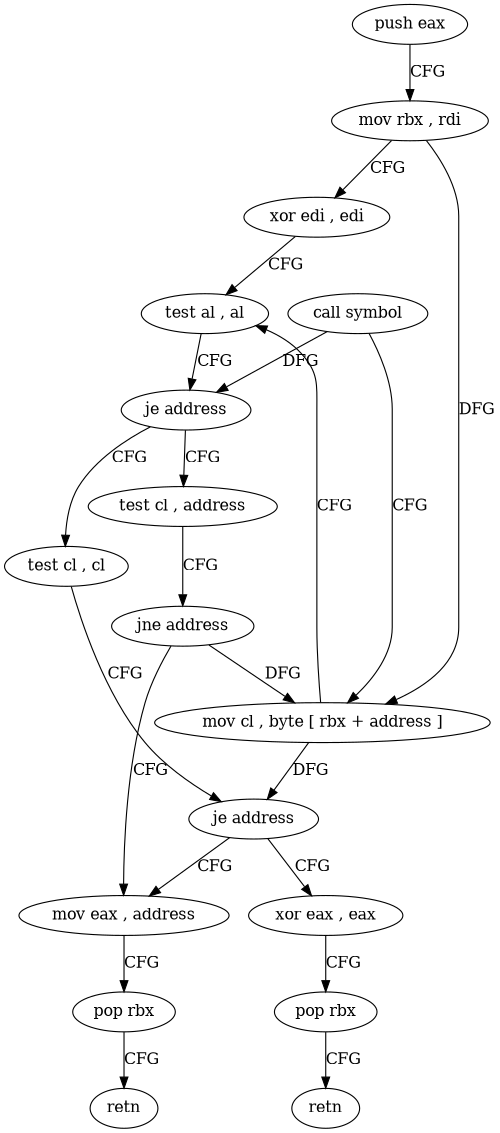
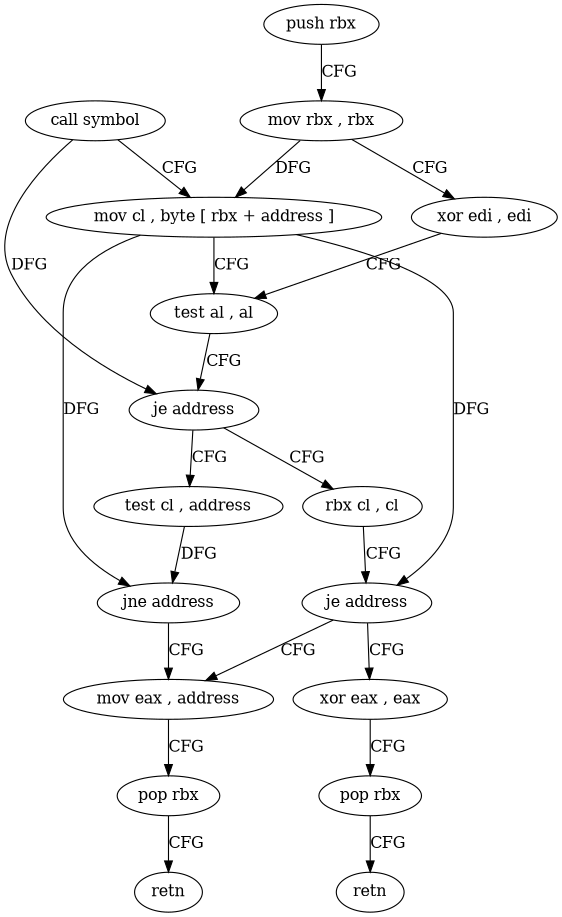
node "push eax": label "push eax" -> "push rbx"
node "mov rbx , rdi": label "mov rbx , rdi" -> "mov rbx , rbx"
node "test cl , cl": label "test cl , cl" -> "rbx cl , cl"
edge "test cl , address" -> "jne address": label "CFG" -> "DFG"
edge "jne address" -> "mov cl , byte [ rbx + address ]": reversed
